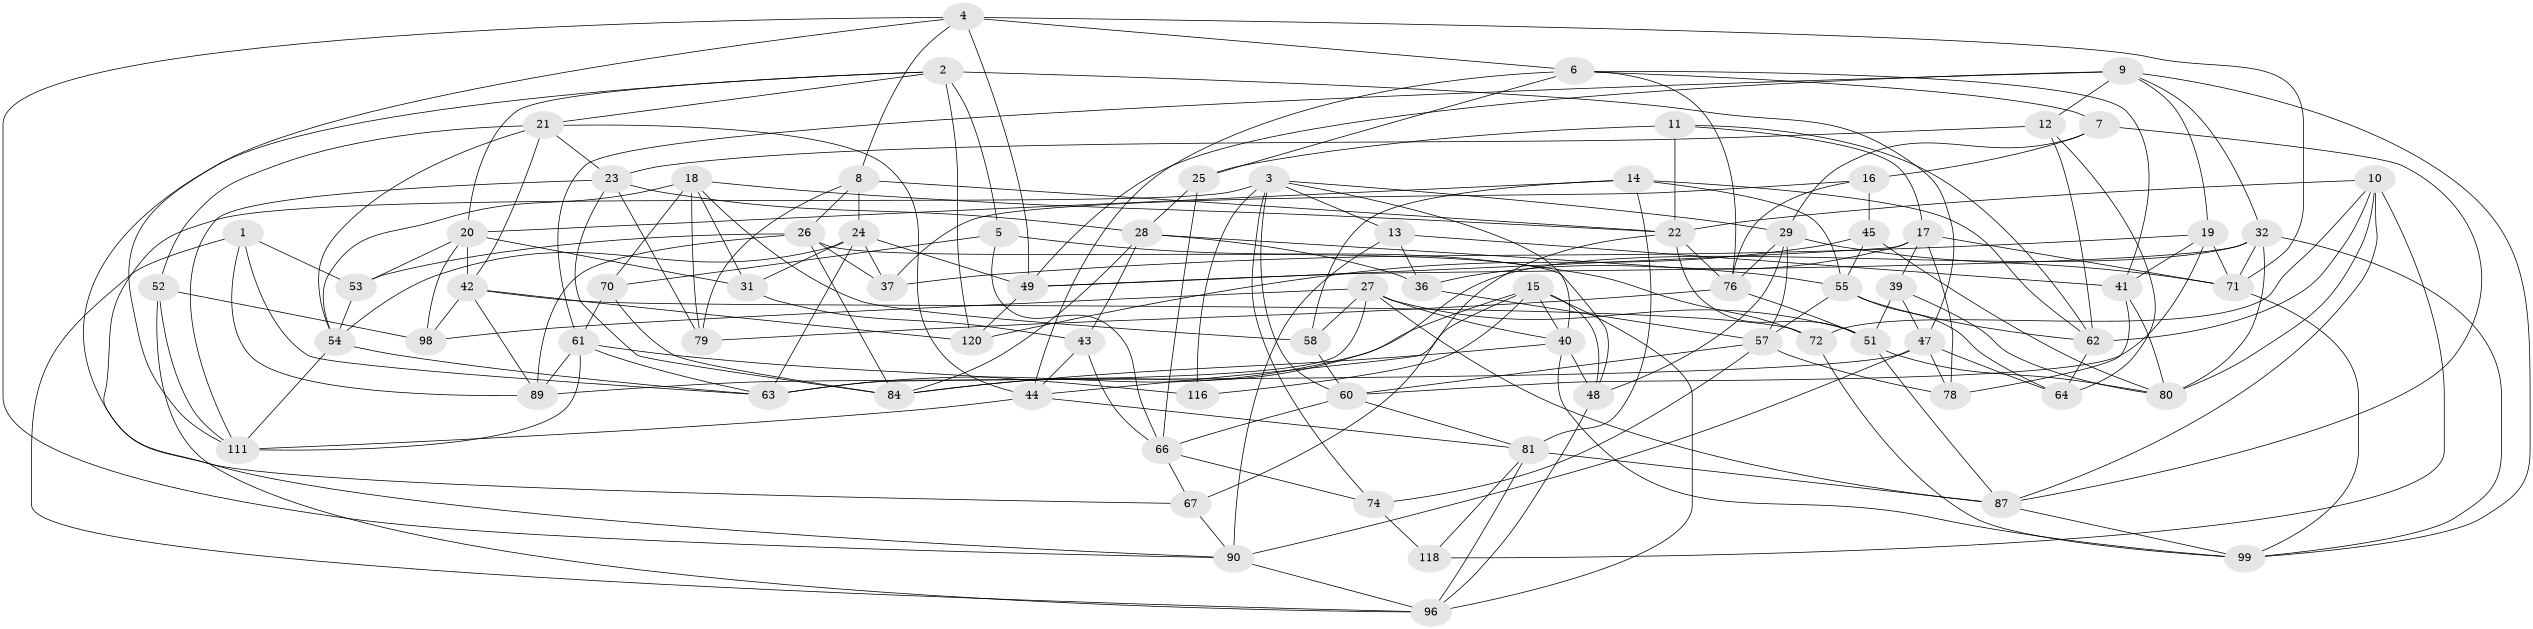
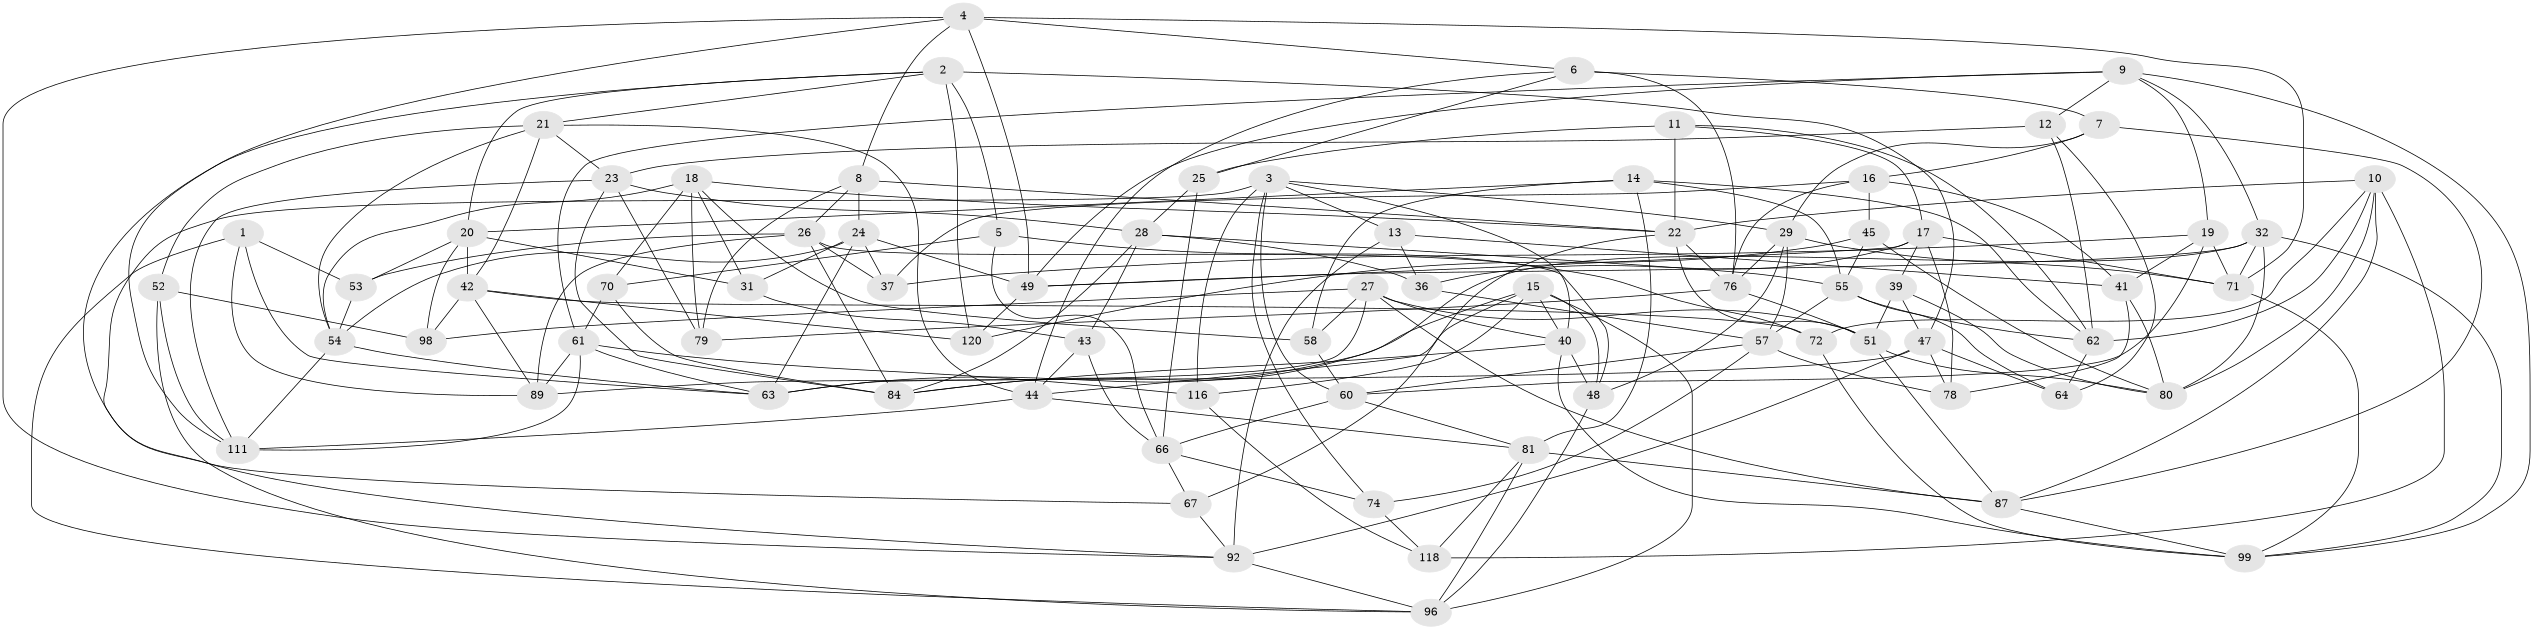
edge "6" -- "41": now "16" -- "41"
edge "116" -- "118": added
node "90": label "90" -> "92"
